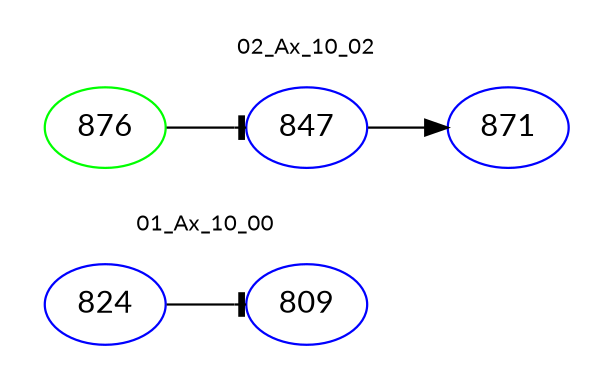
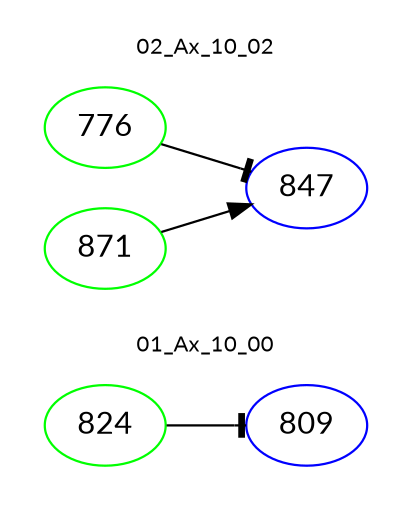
node "876": label "876" -> "776"
edge "847" -> "871": reversed
node "871": color blue -> green
node "824": color blue -> green
